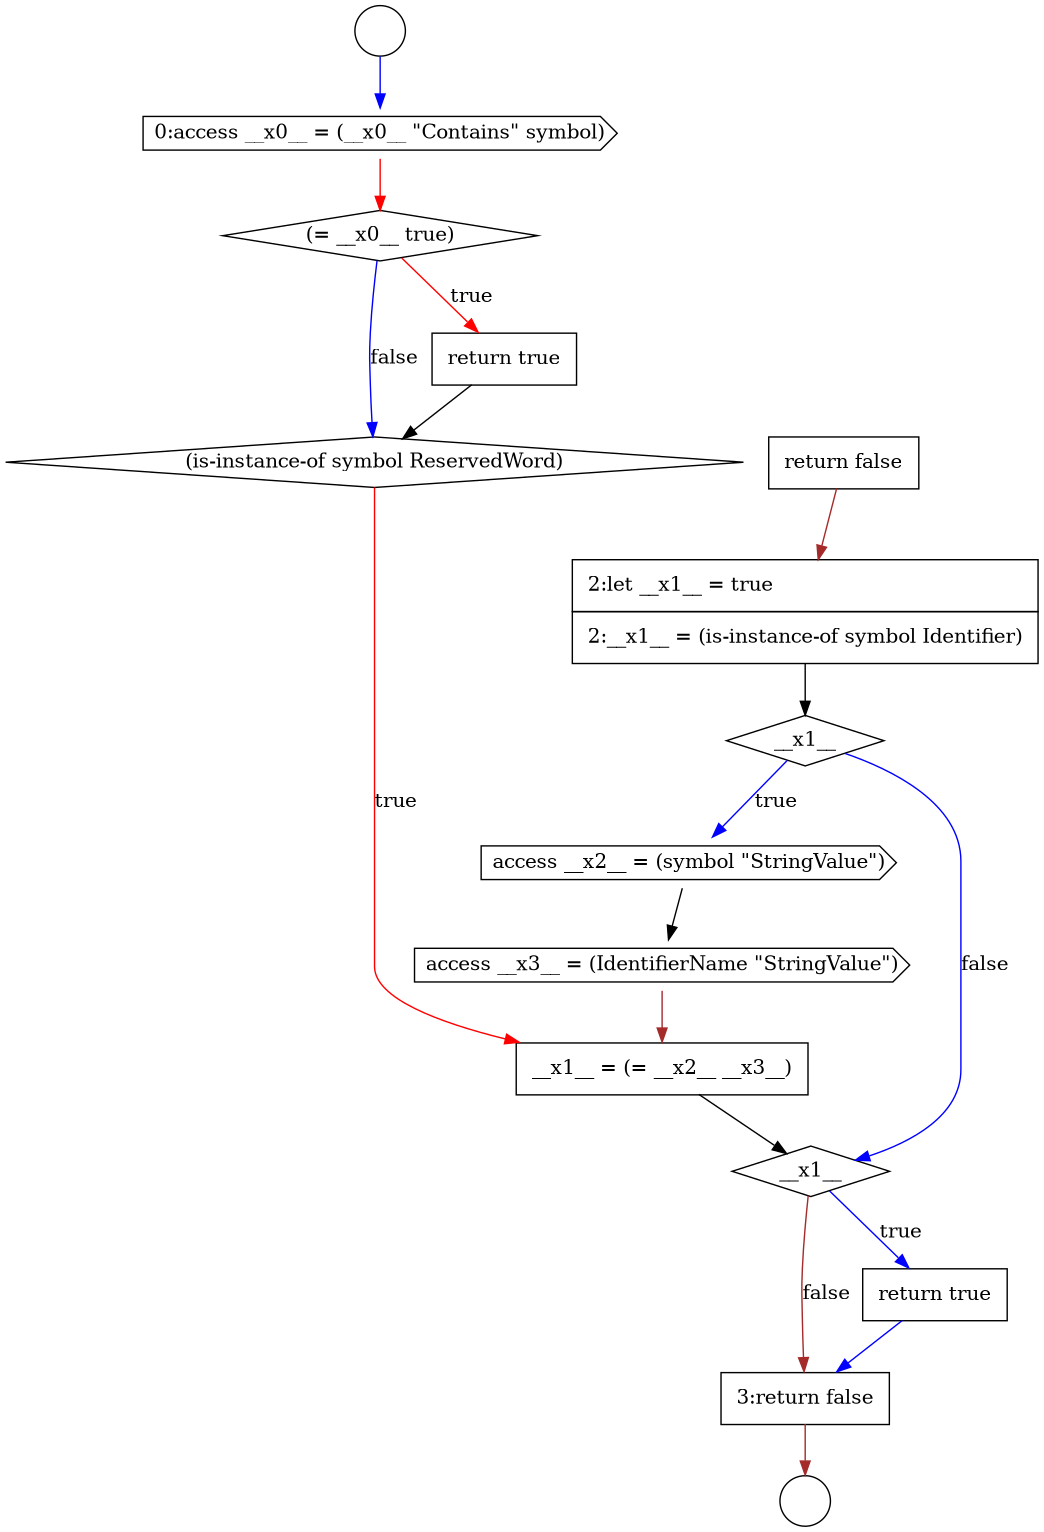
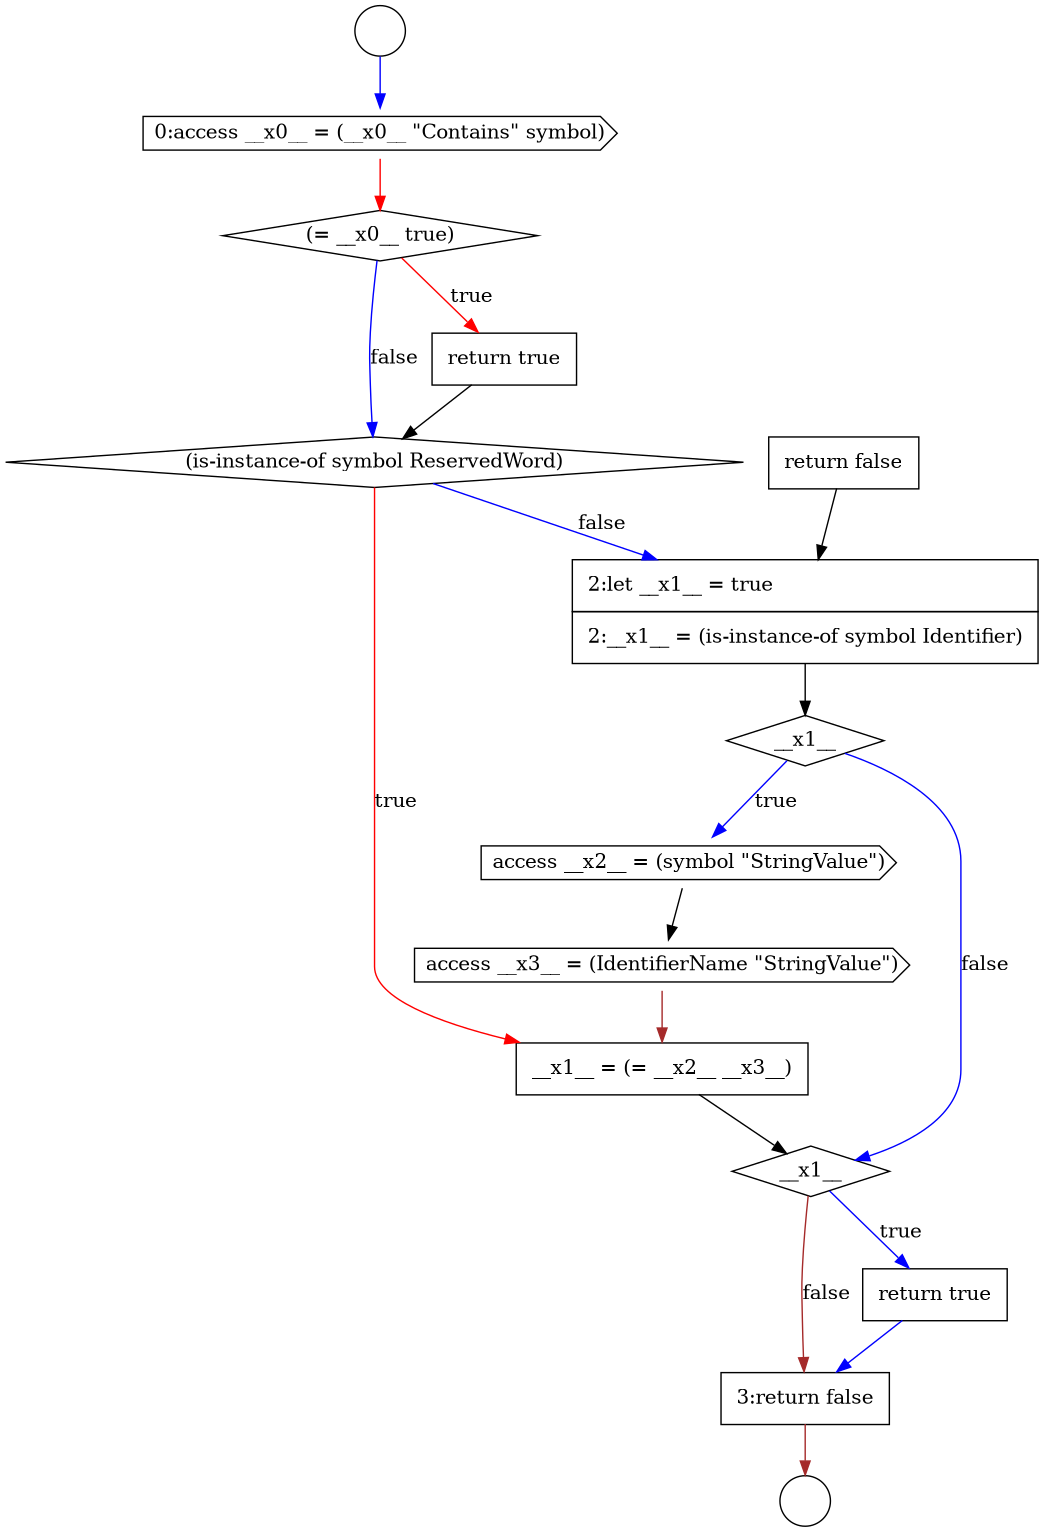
edge "return false" -> "2:let __x1__ = true": color brown -> black
edge "(is-instance-of symbol ReservedWord)" -> "2:let __x1__ = true": added, label "false"
